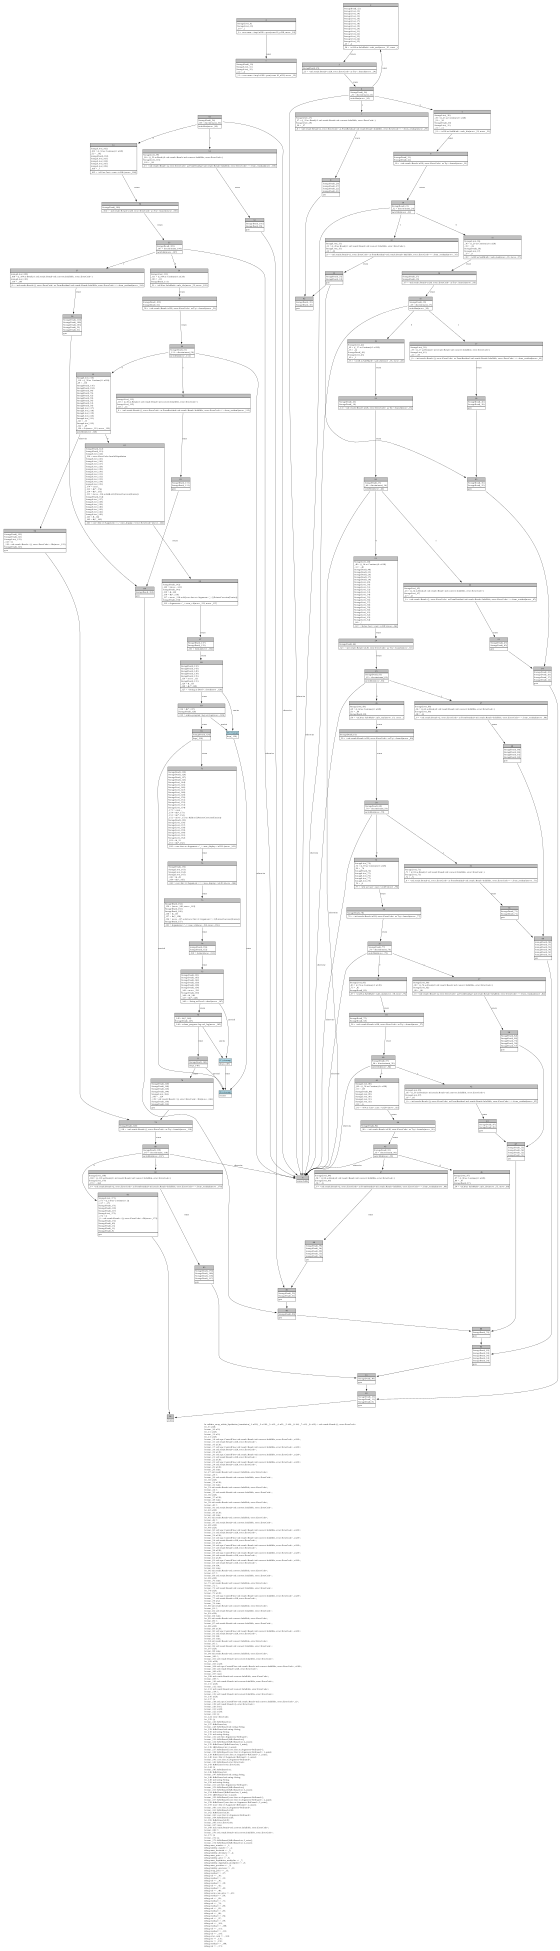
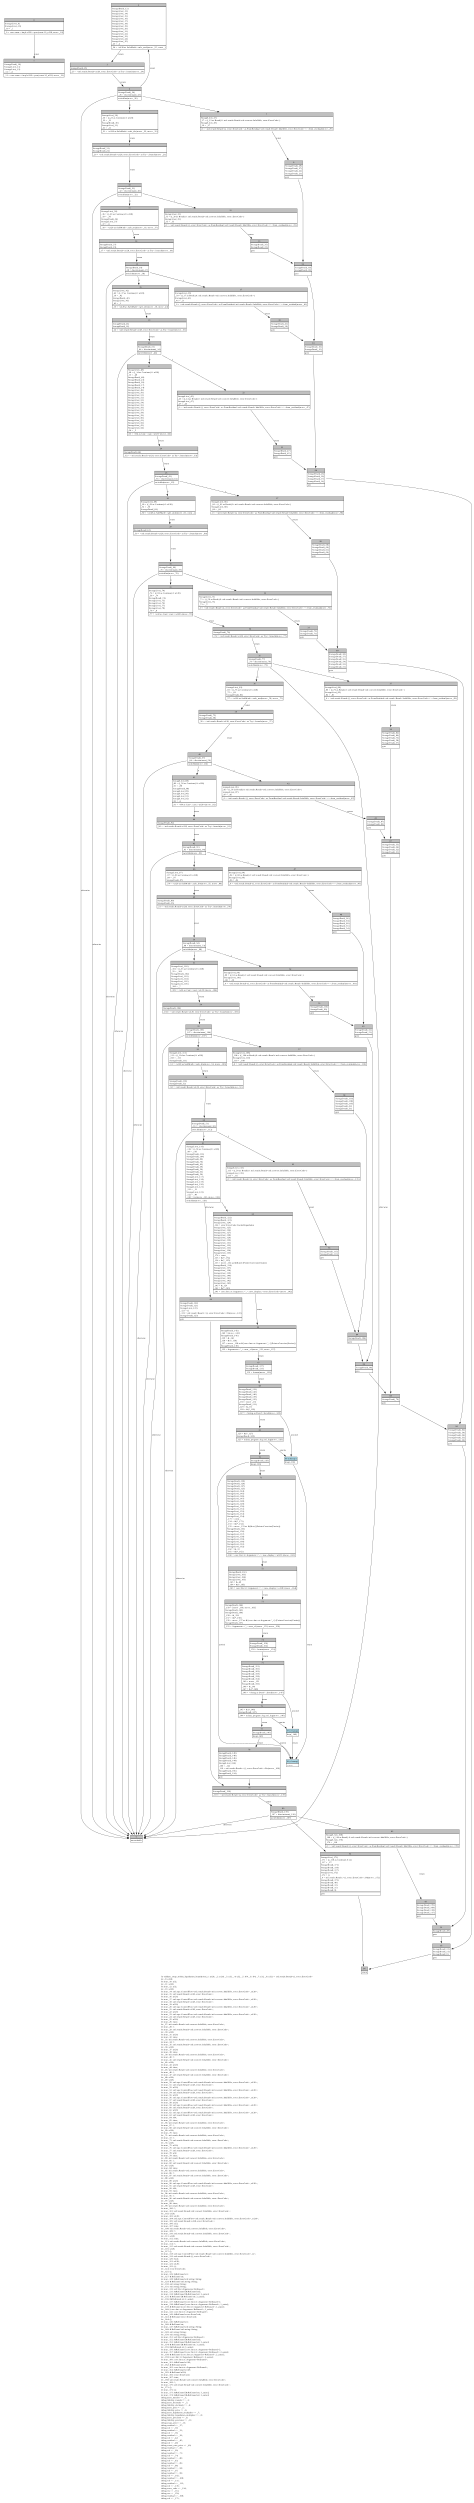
edge "13" -> "93": now "92" -> "93"
node "49": added
